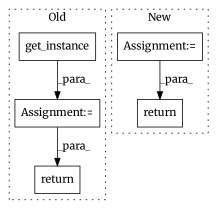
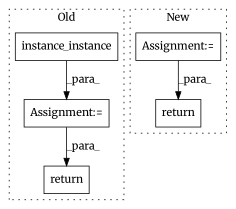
node "get_instance": label "get_instance" -> "instance_instance"
